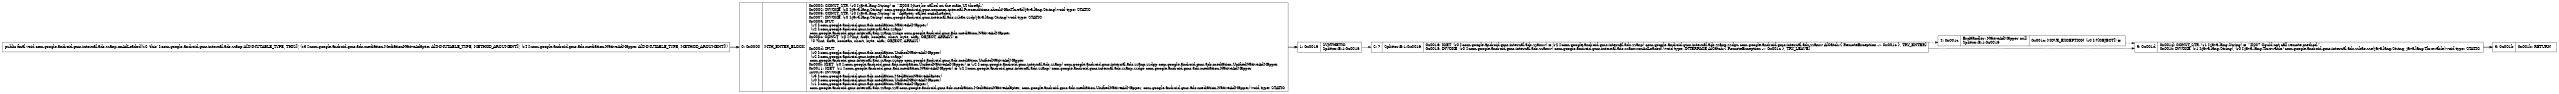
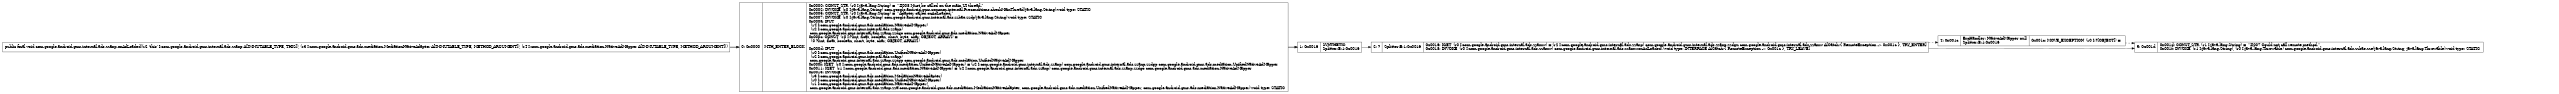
node "3: 0x001b": removed
node "0: 0x0000": text "1x0013: INVOKE" -> "0x0013: INVOKE"
